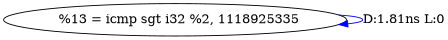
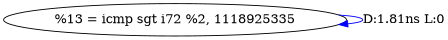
node "%13 = icmp sgt i32 %2, 1118925335": label "%13 = icmp sgt i32 %2, 1118925335" -> "%13 = icmp sgt i72 %2, 1118925335"
